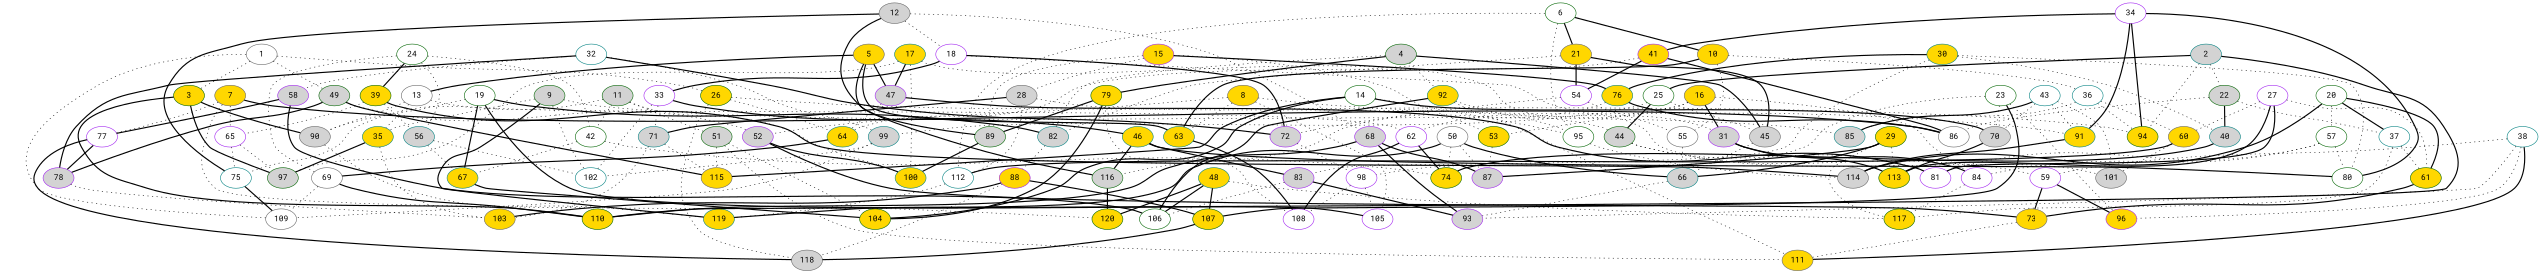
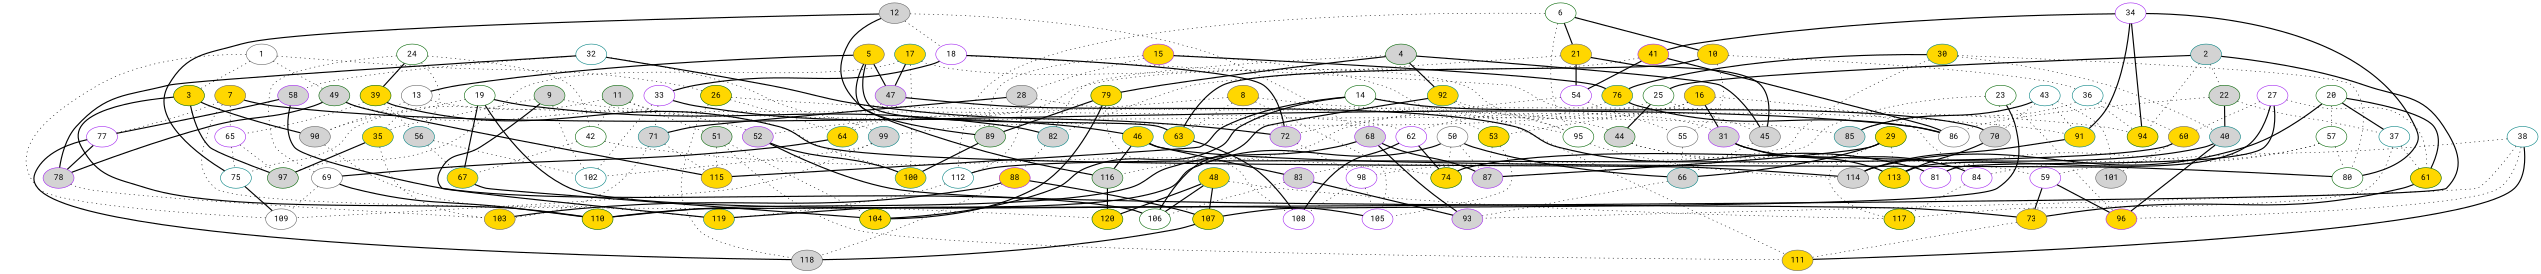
edge "4" -- "92": style dotted -> bold
edge "17" -- "101": now "17" -- "95"
edge "40" -- "96": added
edge "53" -- "105": added
